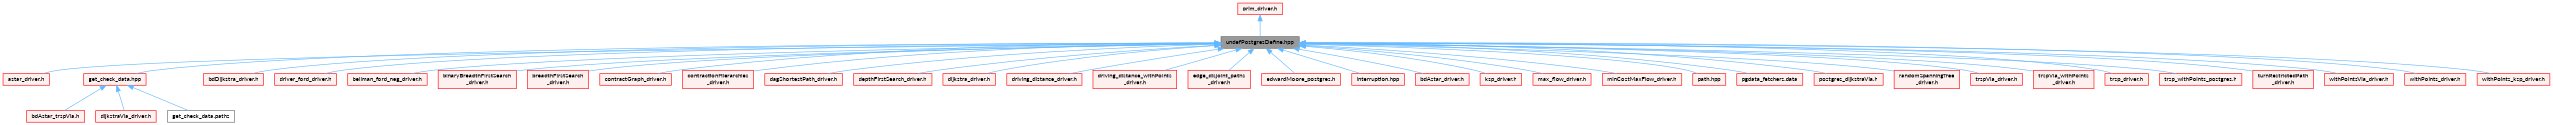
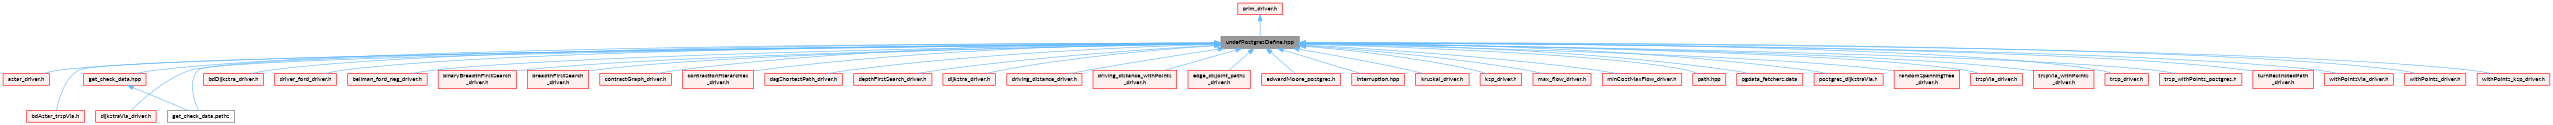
edge "get_check_data.paths" -> "undefPostgresDefine.hpp": added
node "bdAstar_driver.h": label "bdAstar_driver.h" -> "kruskal_driver.h"
edge "bdAstar_trspVia.h" -> "get_check_data.hpp": now "bdAstar_trspVia.h" -> "undefPostgresDefine.hpp"
edge "dijkstraVia_driver.h" -> "get_check_data.hpp": now "dijkstraVia_driver.h" -> "undefPostgresDefine.hpp"
